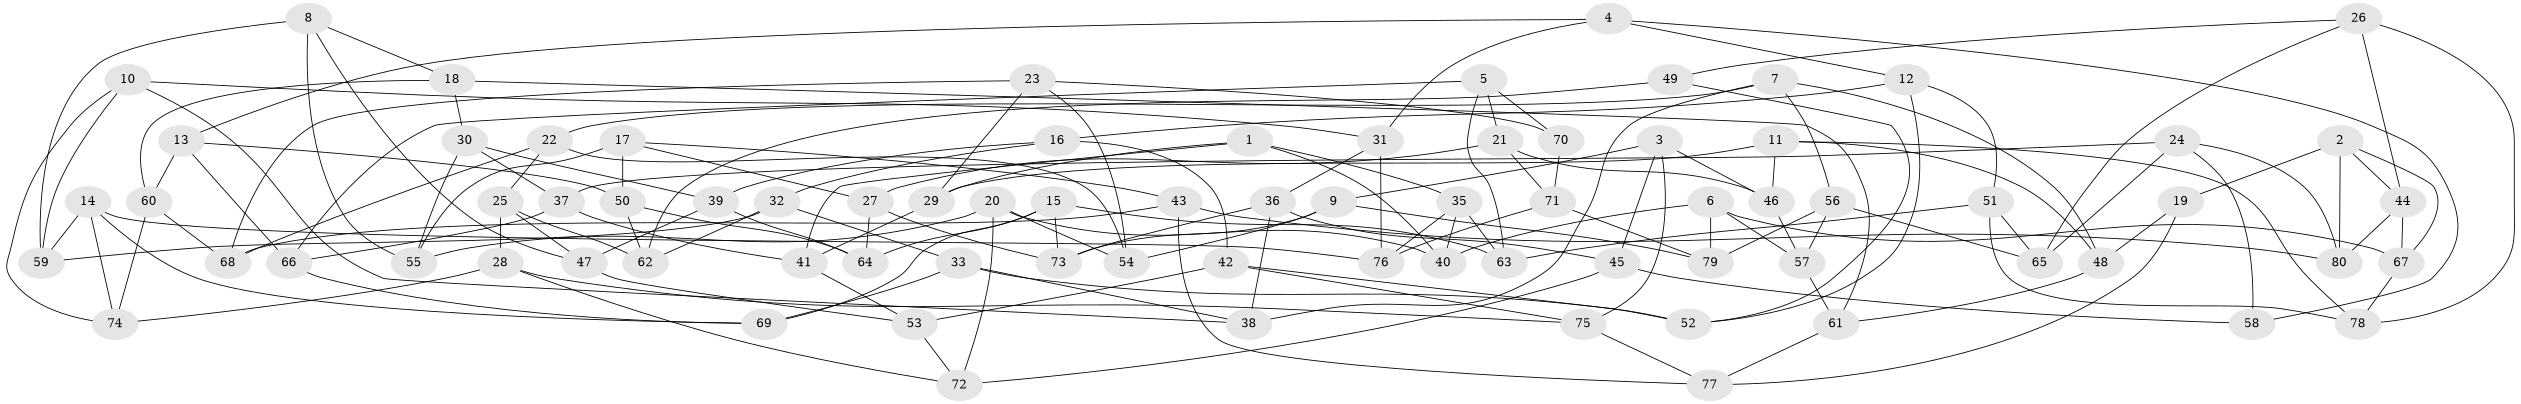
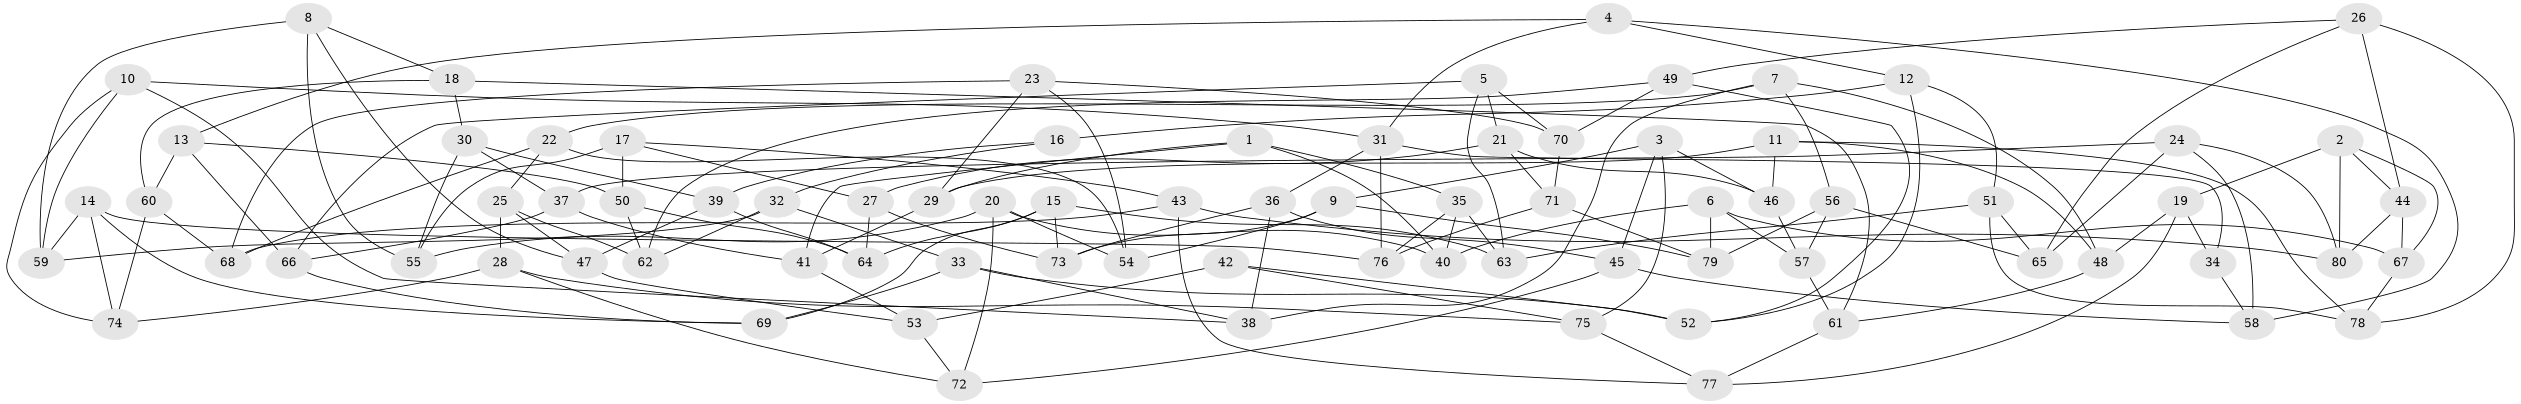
edge "49" -- "70": added
edge "16" -- "42": removed
node "34": added
